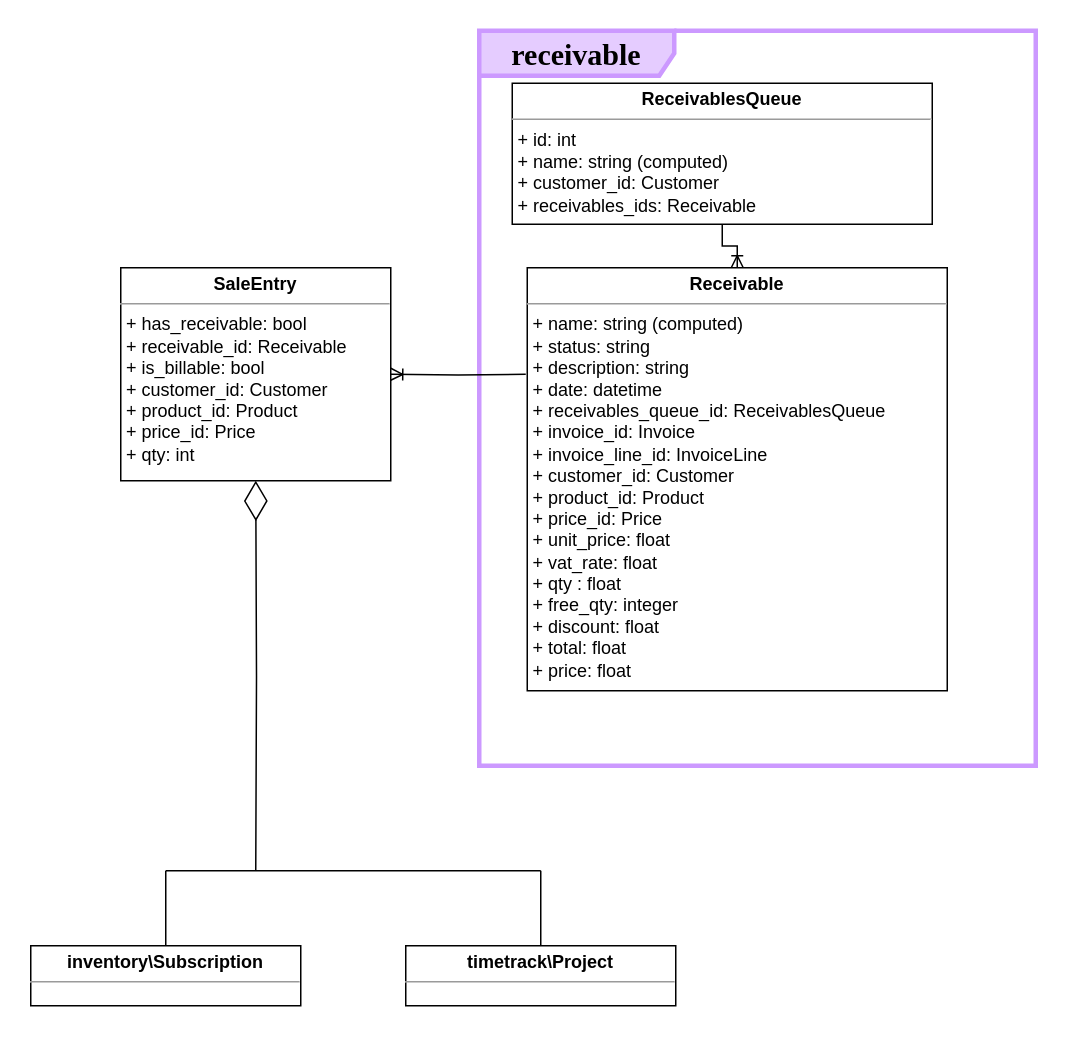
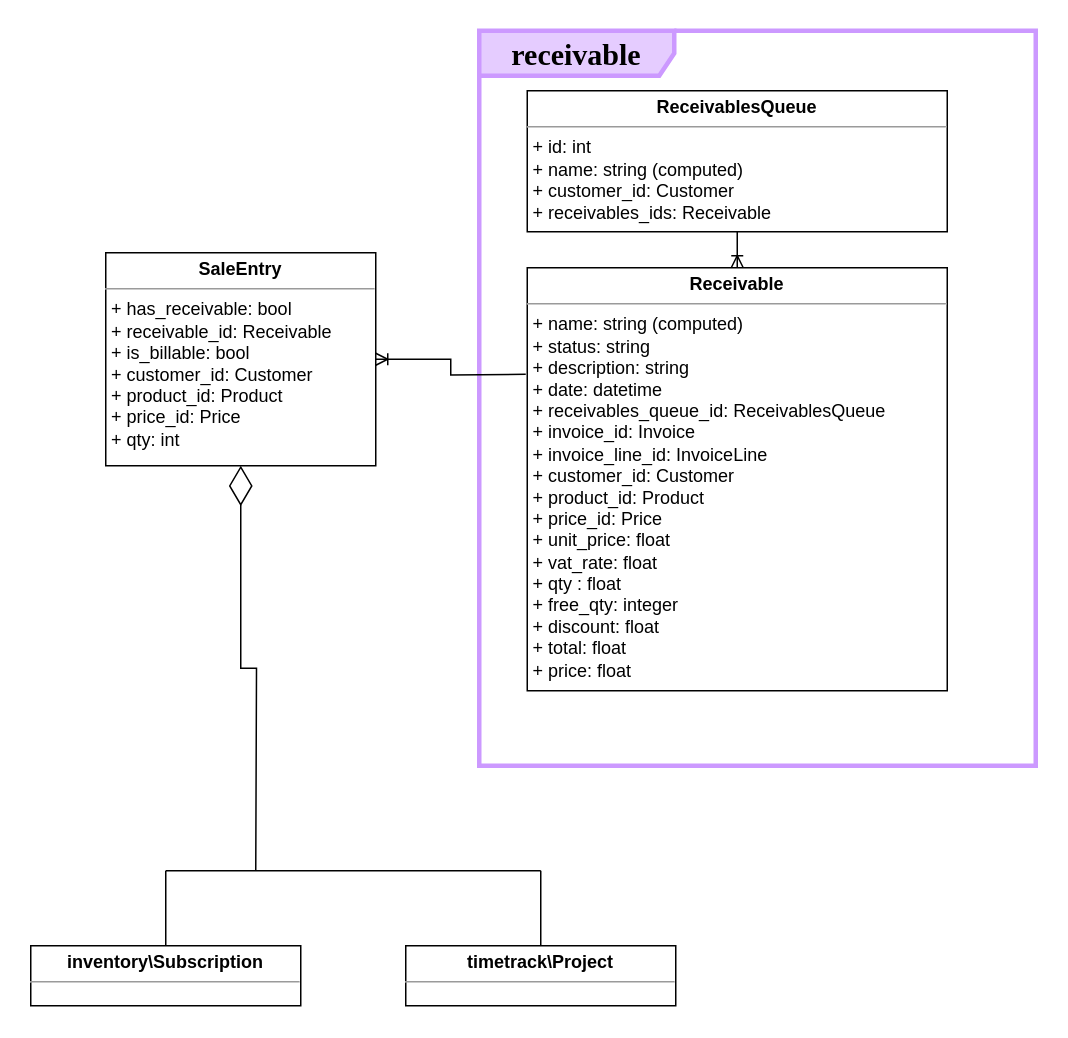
node "ReceivablesQueue + id: int + name: string (computed) + customer_id: Customer + receivables_ids: Receivable": moved (722, 154) -> (737, 161)
node "SaleEntry + has_receivable: bool + receivable_id: Receivable + is_billable: bool + customer_id: Customer + product_id: Product + price_id: Price + qty: int": moved (256, 374) -> (241, 359)
